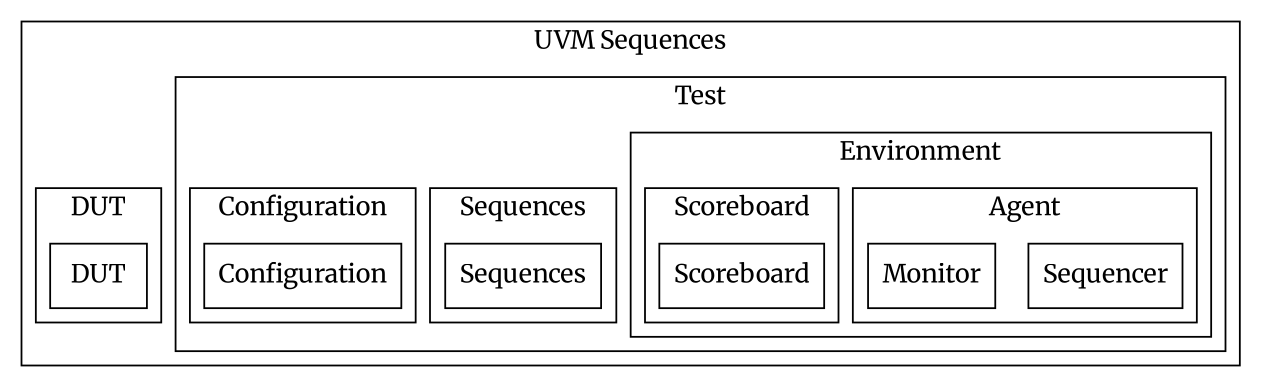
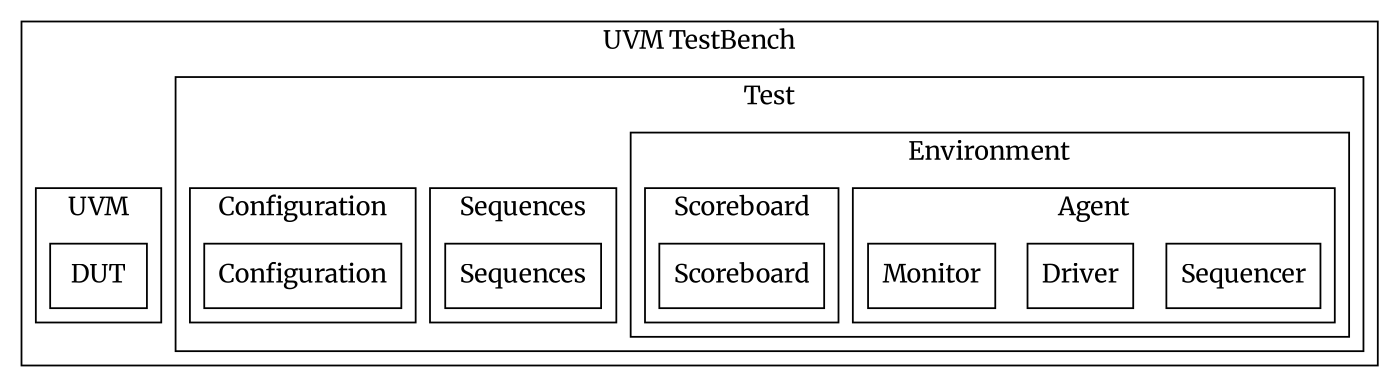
cluster "UVM Sequences": label "UVM Sequences" -> "UVM TestBench"
cluster "DUT": label "DUT" -> "UVM"
node "Driver": added
